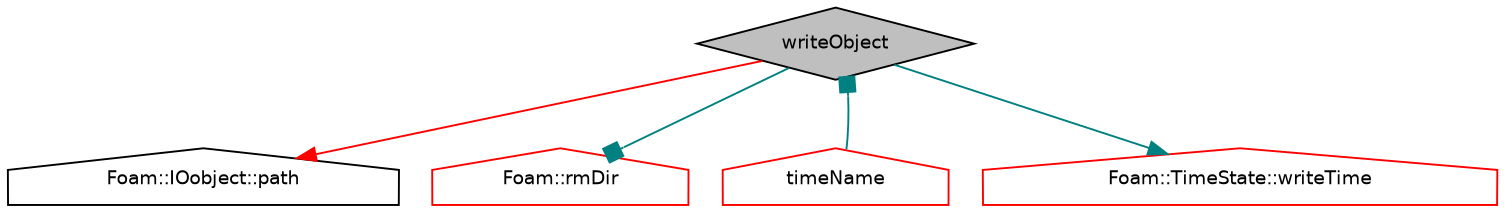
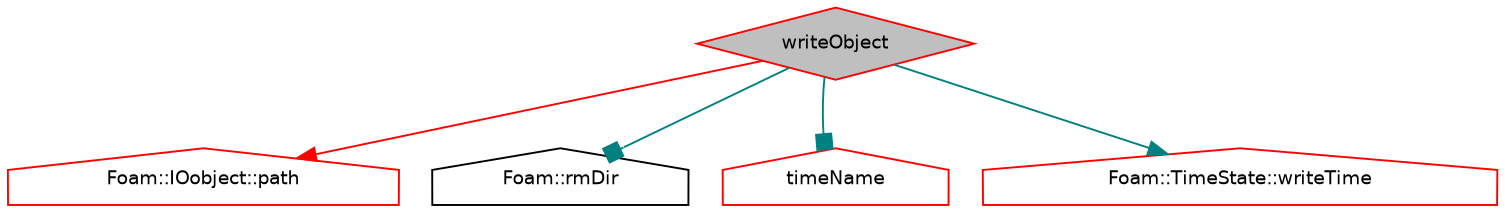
node "writeObject": color black -> red
edge "timeName" -> "writeObject": reversed
node "Foam::IOobject::path": color black -> red
node "Foam::rmDir": color red -> black
